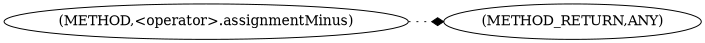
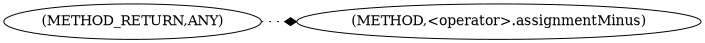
edge "(METHOD,<operator>.assignmentMinus)" -> "(METHOD_RETURN,ANY)": reversed
